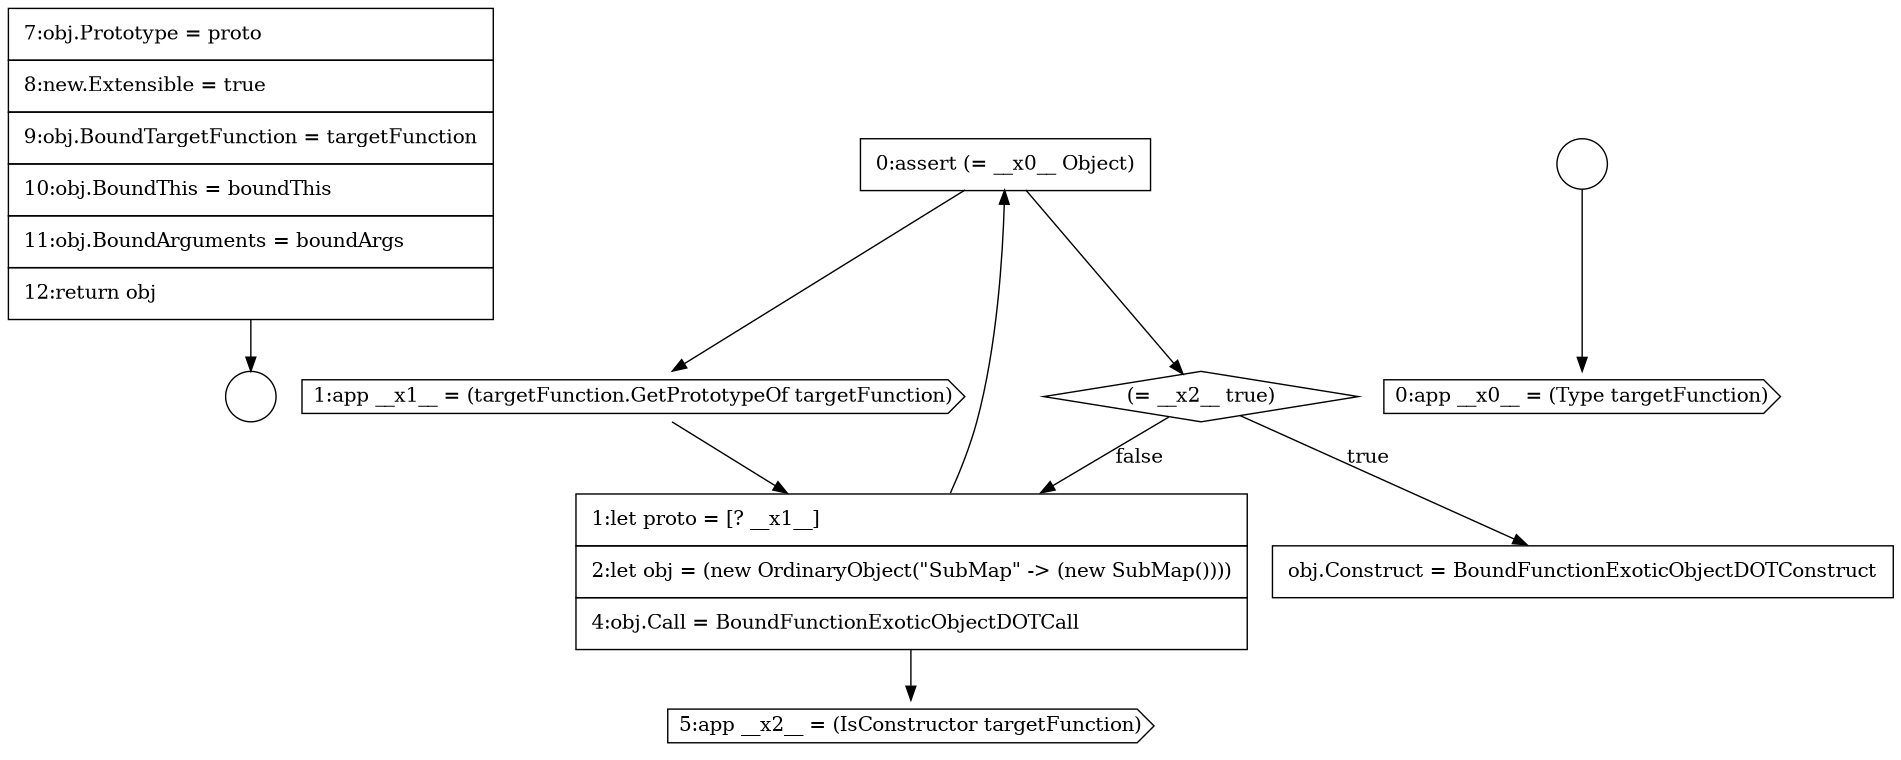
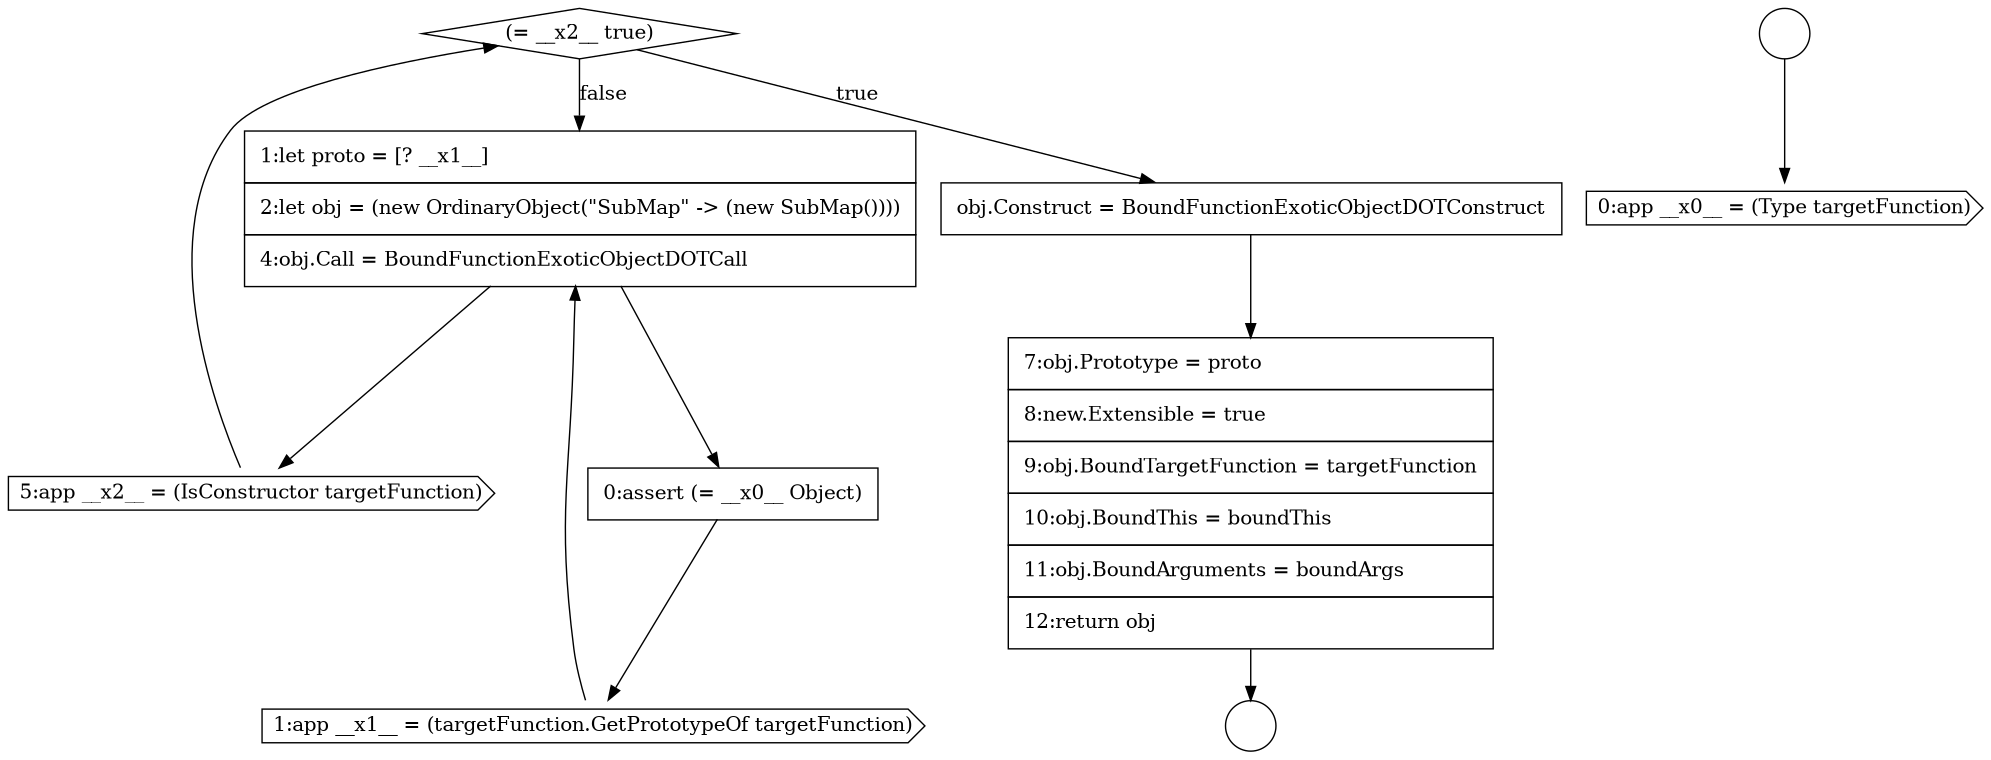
edge "0:assert (= __x0__ Object)" -> "(= __x2__ true)": now "5:app __x2__ = (IsConstructor targetFunction)" -> "(= __x2__ true)"
edge "obj.Construct = BoundFunctionExoticObjectDOTConstruct" -> "7:obj.Prototype = proto": added
